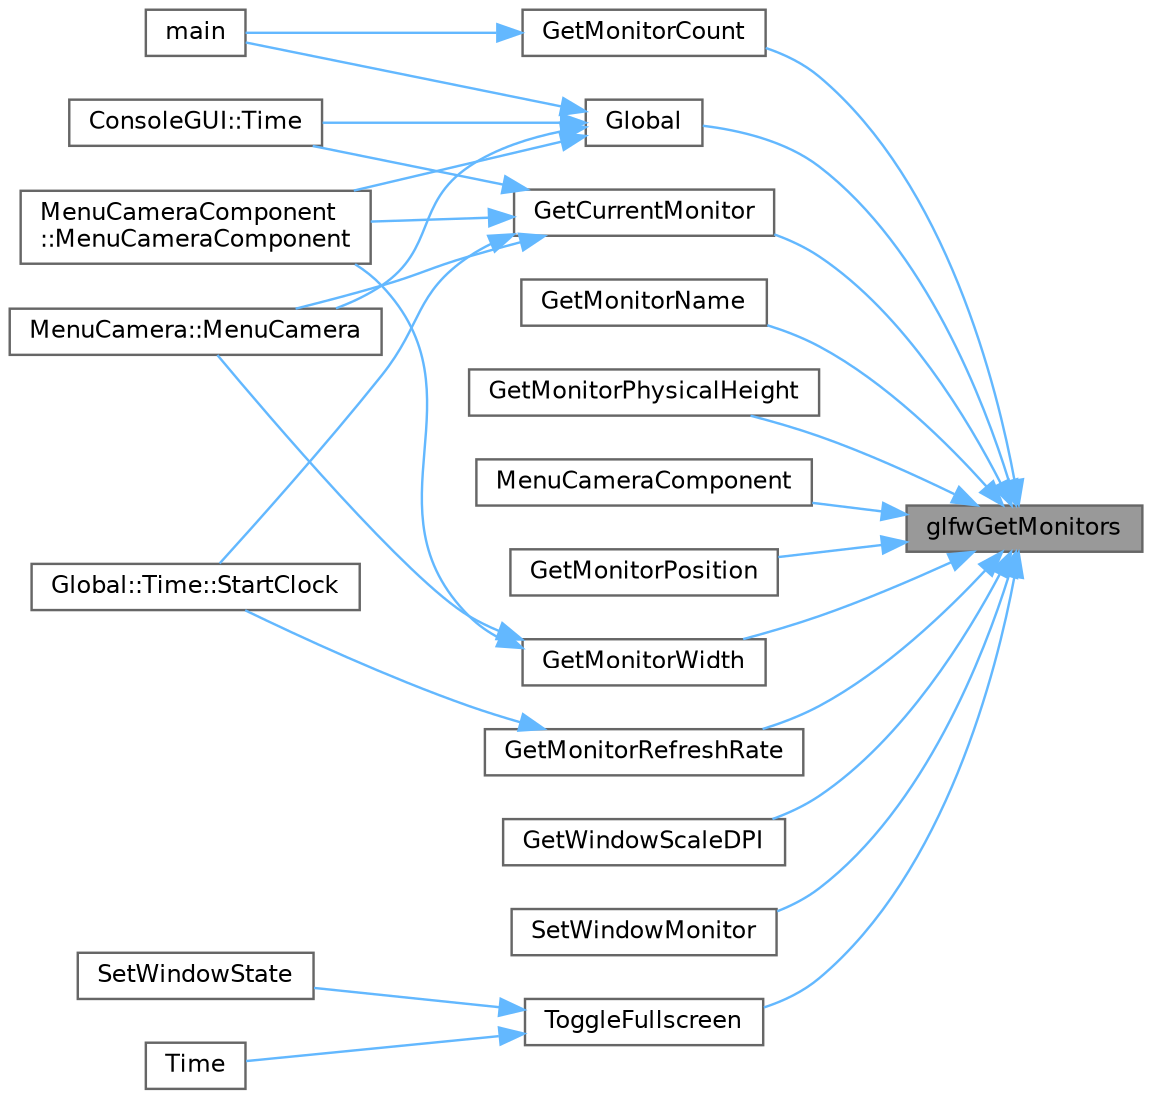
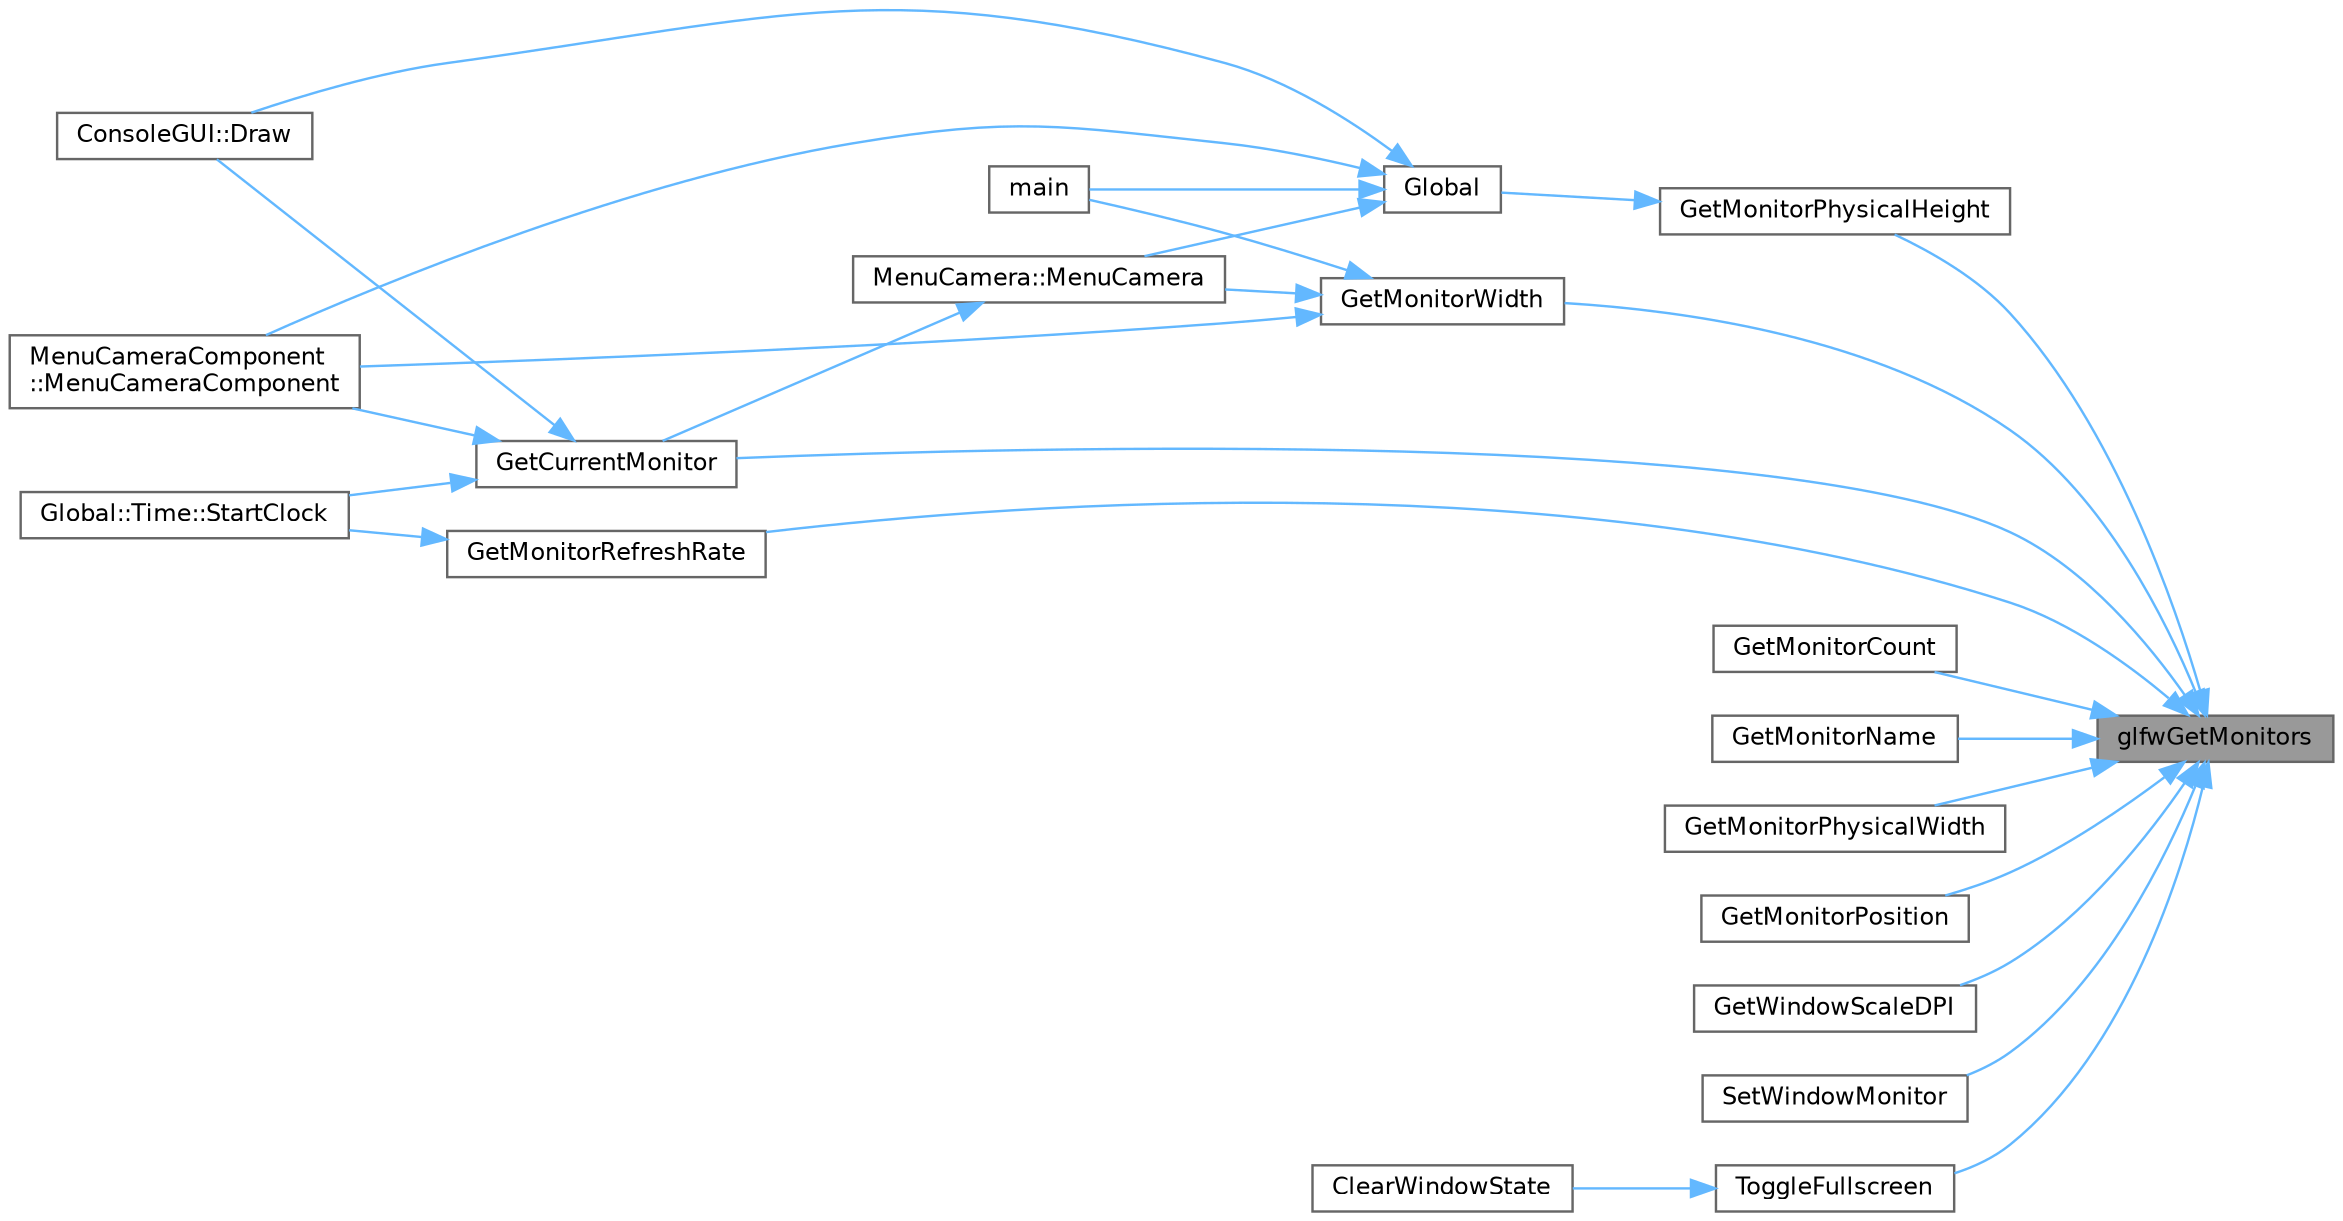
edge "main" -> "GetMonitorCount": now "main" -> "GetMonitorWidth"
node "ConsoleGUI::Time": label "ConsoleGUI::Time" -> "ConsoleGUI::Draw"
edge "Global" -> "glfwGetMonitors": now "Global" -> "GetMonitorPhysicalHeight"
edge "MenuCamera::MenuCamera" -> "GetCurrentMonitor": reversed
node "MenuCameraComponent": label "MenuCameraComponent" -> "GetMonitorPhysicalWidth"
node "SetWindowState": removed
node "Time": label "Time" -> "ClearWindowState"
